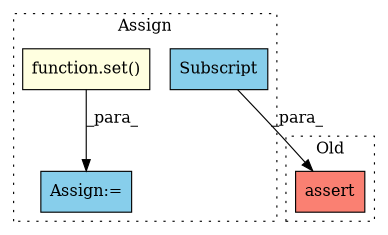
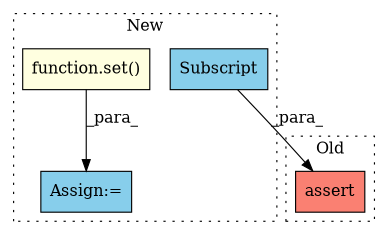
cluster "Assign": label "Assign" -> "New"
